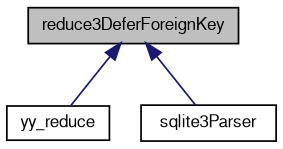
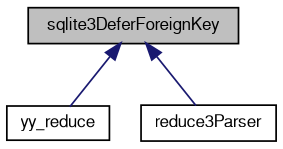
node "reduce3DeferForeignKey": label "reduce3DeferForeignKey" -> "sqlite3DeferForeignKey"
node "sqlite3Parser": label "sqlite3Parser" -> "reduce3Parser"
